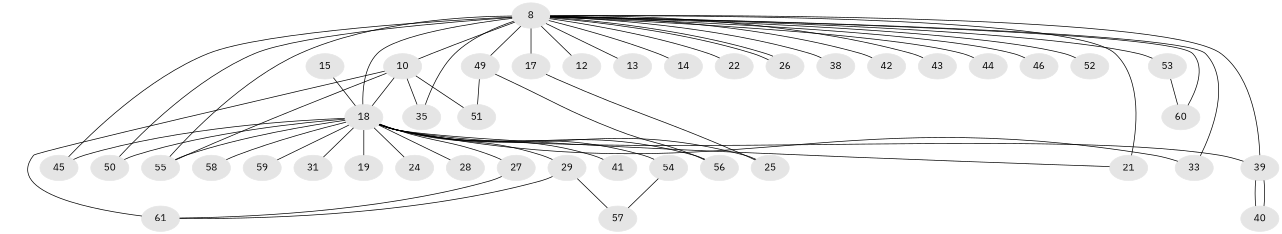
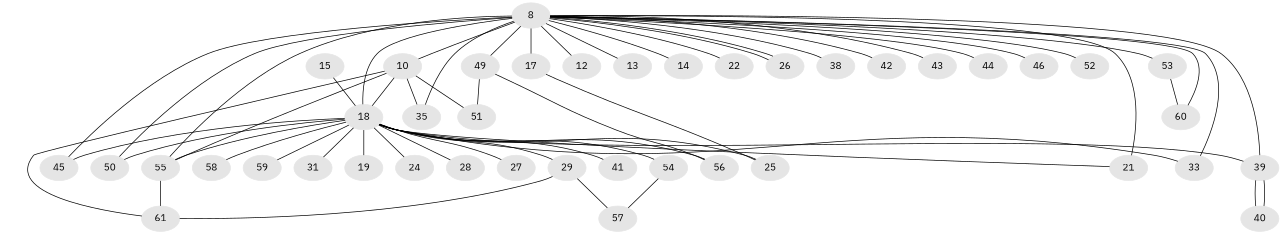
edge "27" -- "61": now "55" -- "61"
